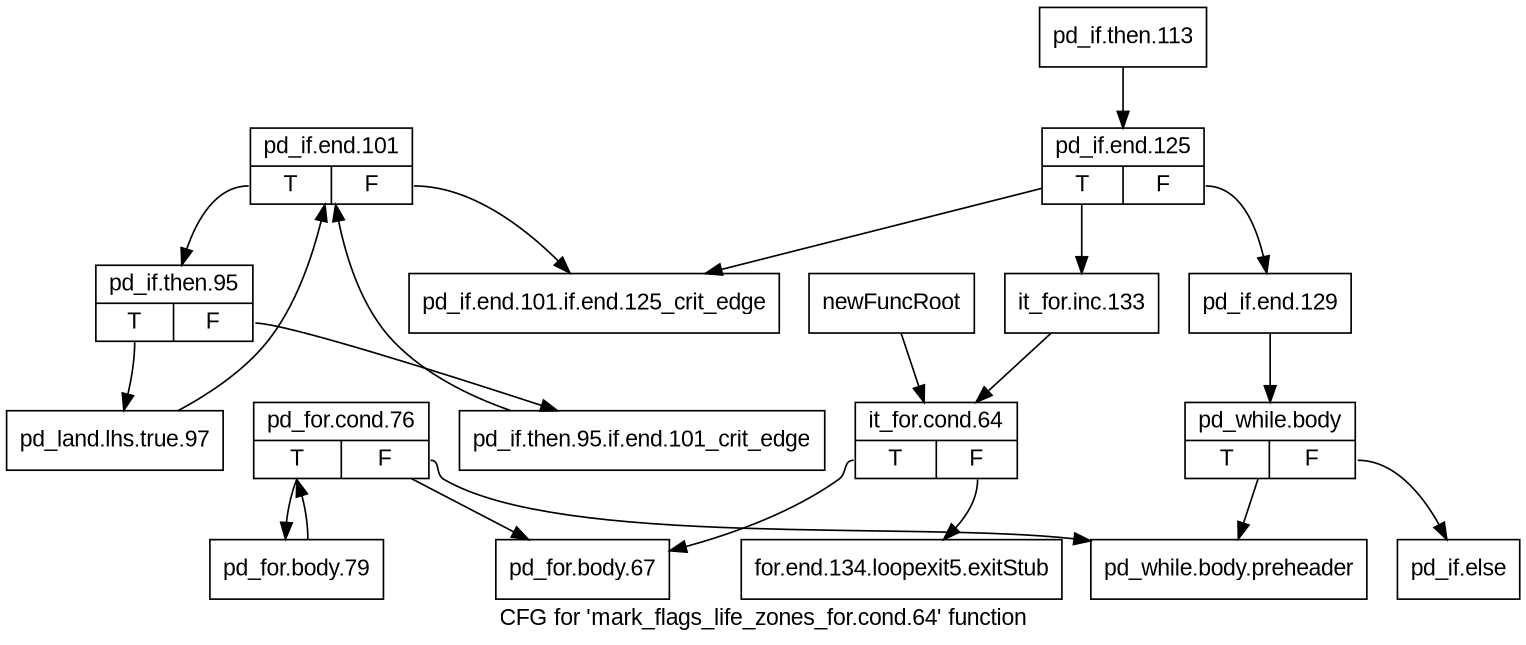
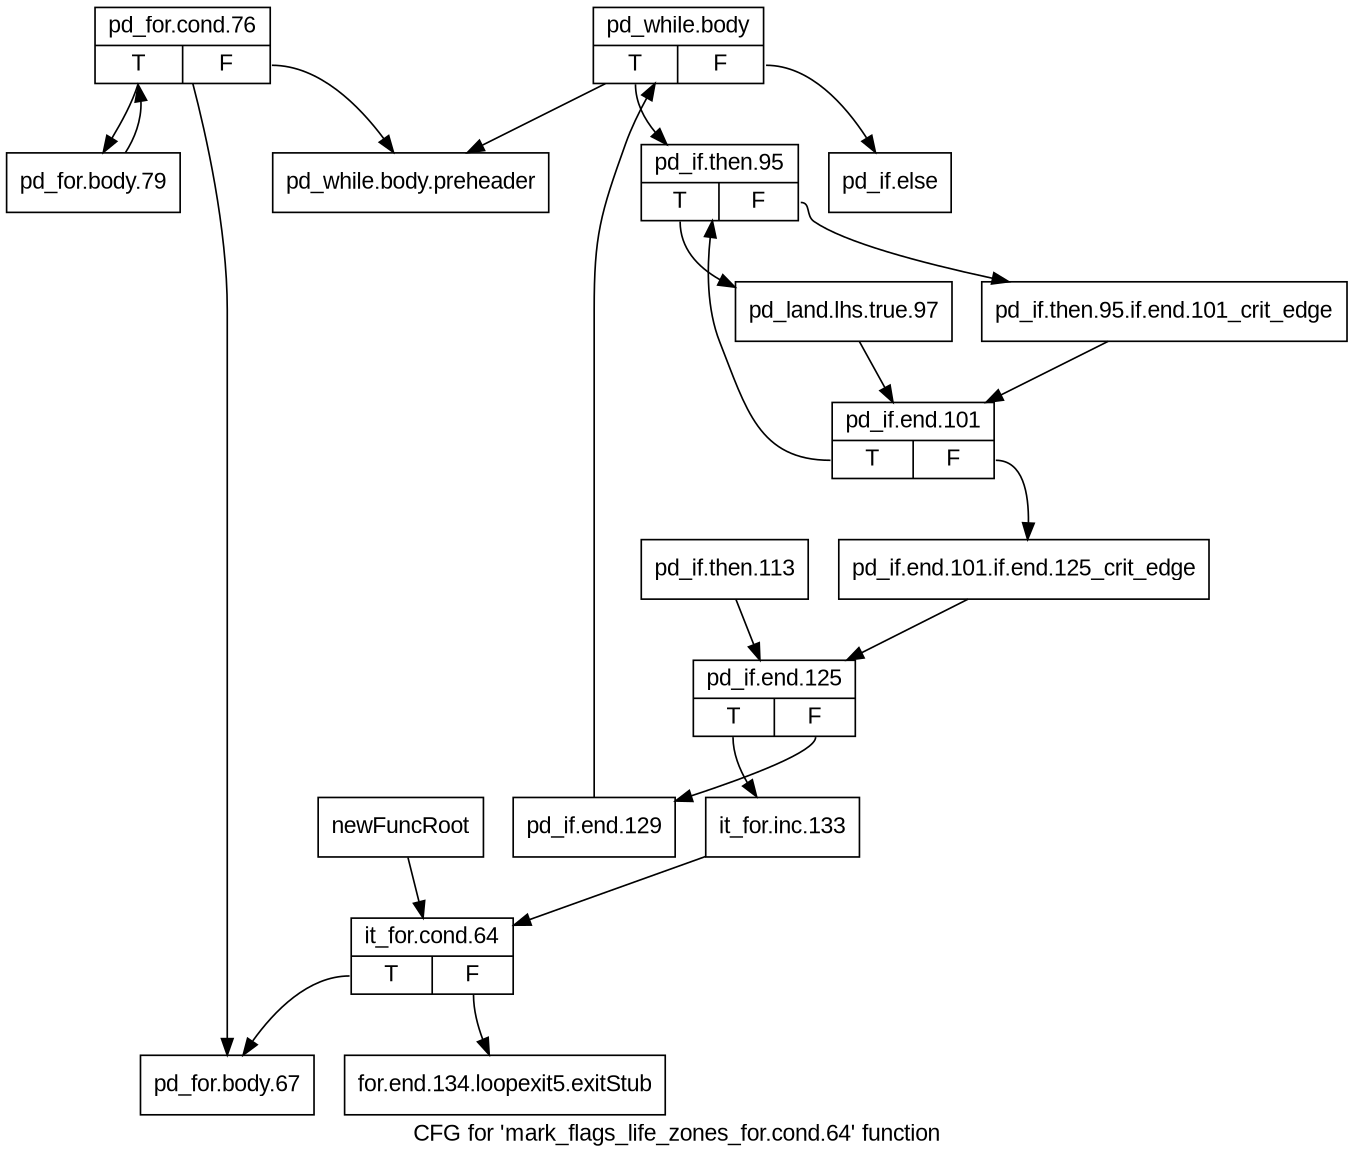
edge "pd_while.body" -> "pd_if.then.95": added
edge "pd_if.end.125" -> "pd_if.end.101.if.end.125_crit_edge": reversed
